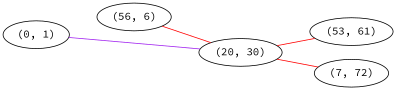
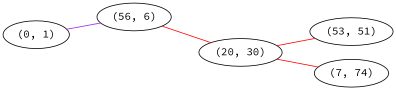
node "(53, 61)": label "(53, 61)" -> "(53, 51)"
edge "(0, 1)" -- "(20, 30)": now "(0, 1)" -- "(56, 6)"
node "(7, 72)": label "(7, 72)" -> "(7, 74)"
